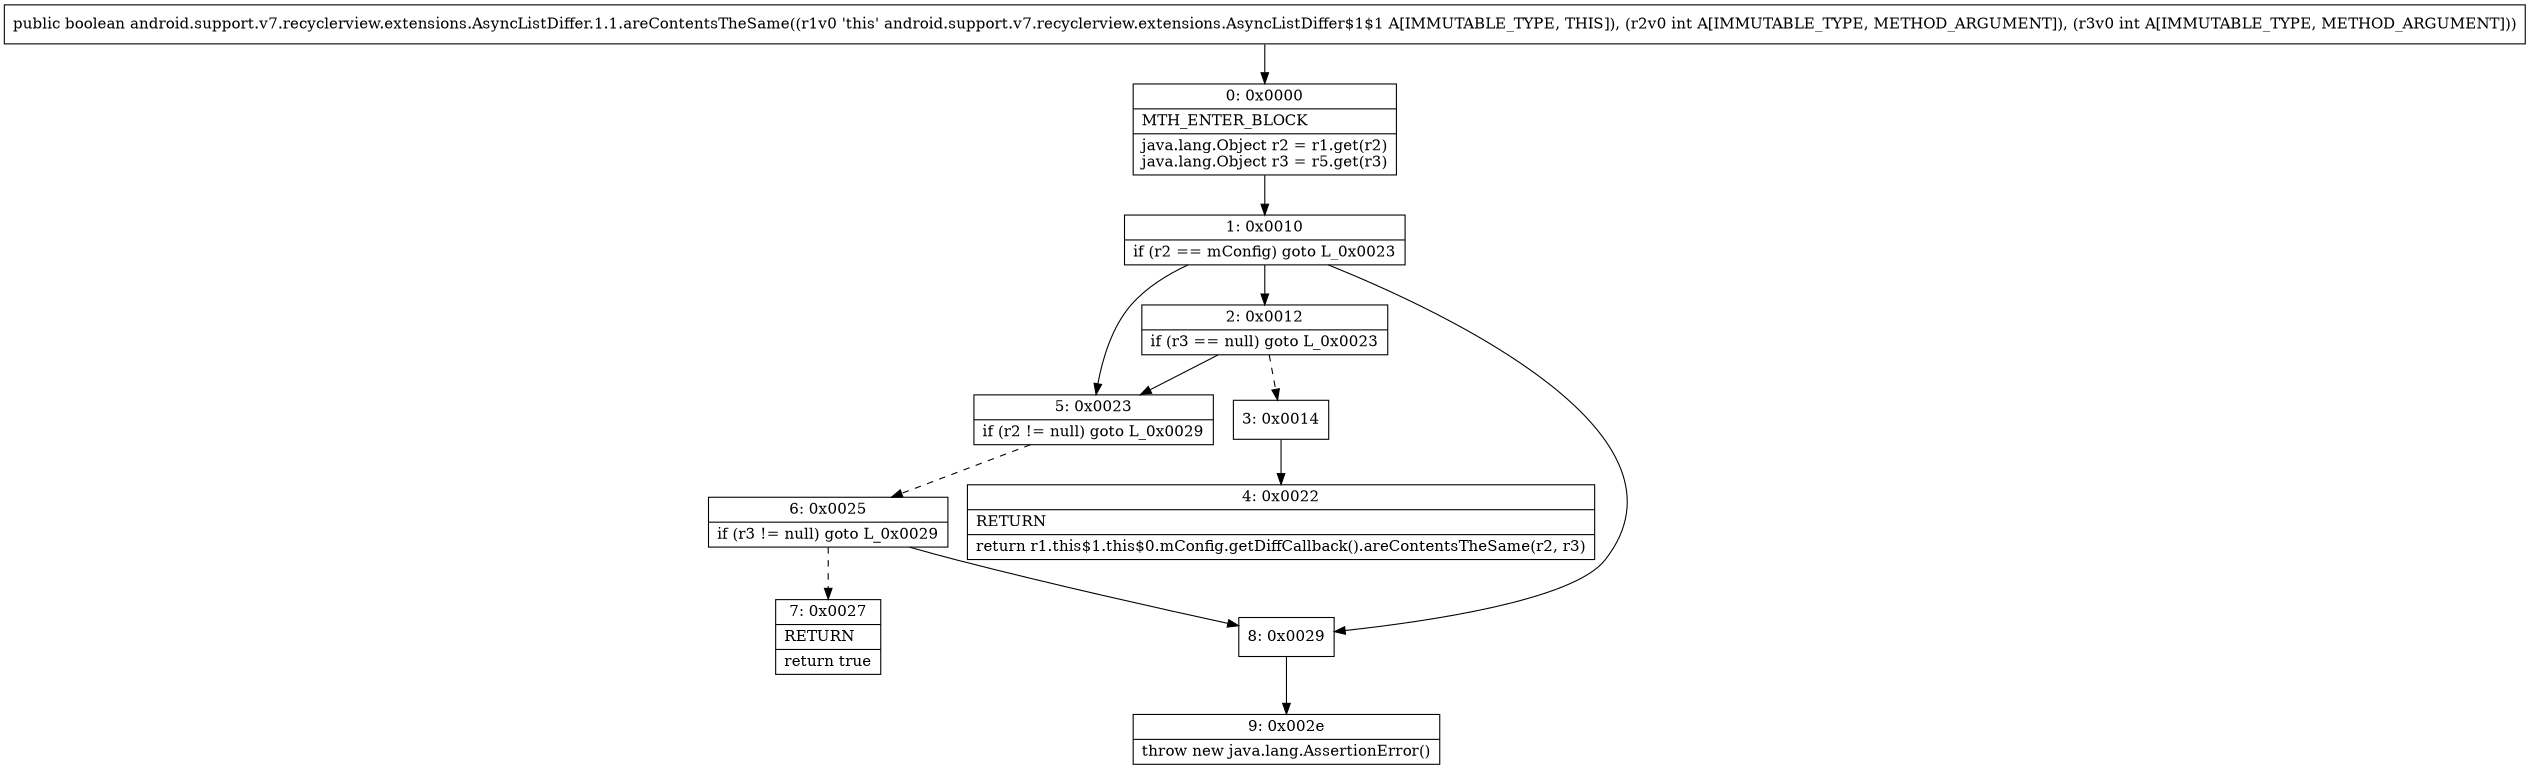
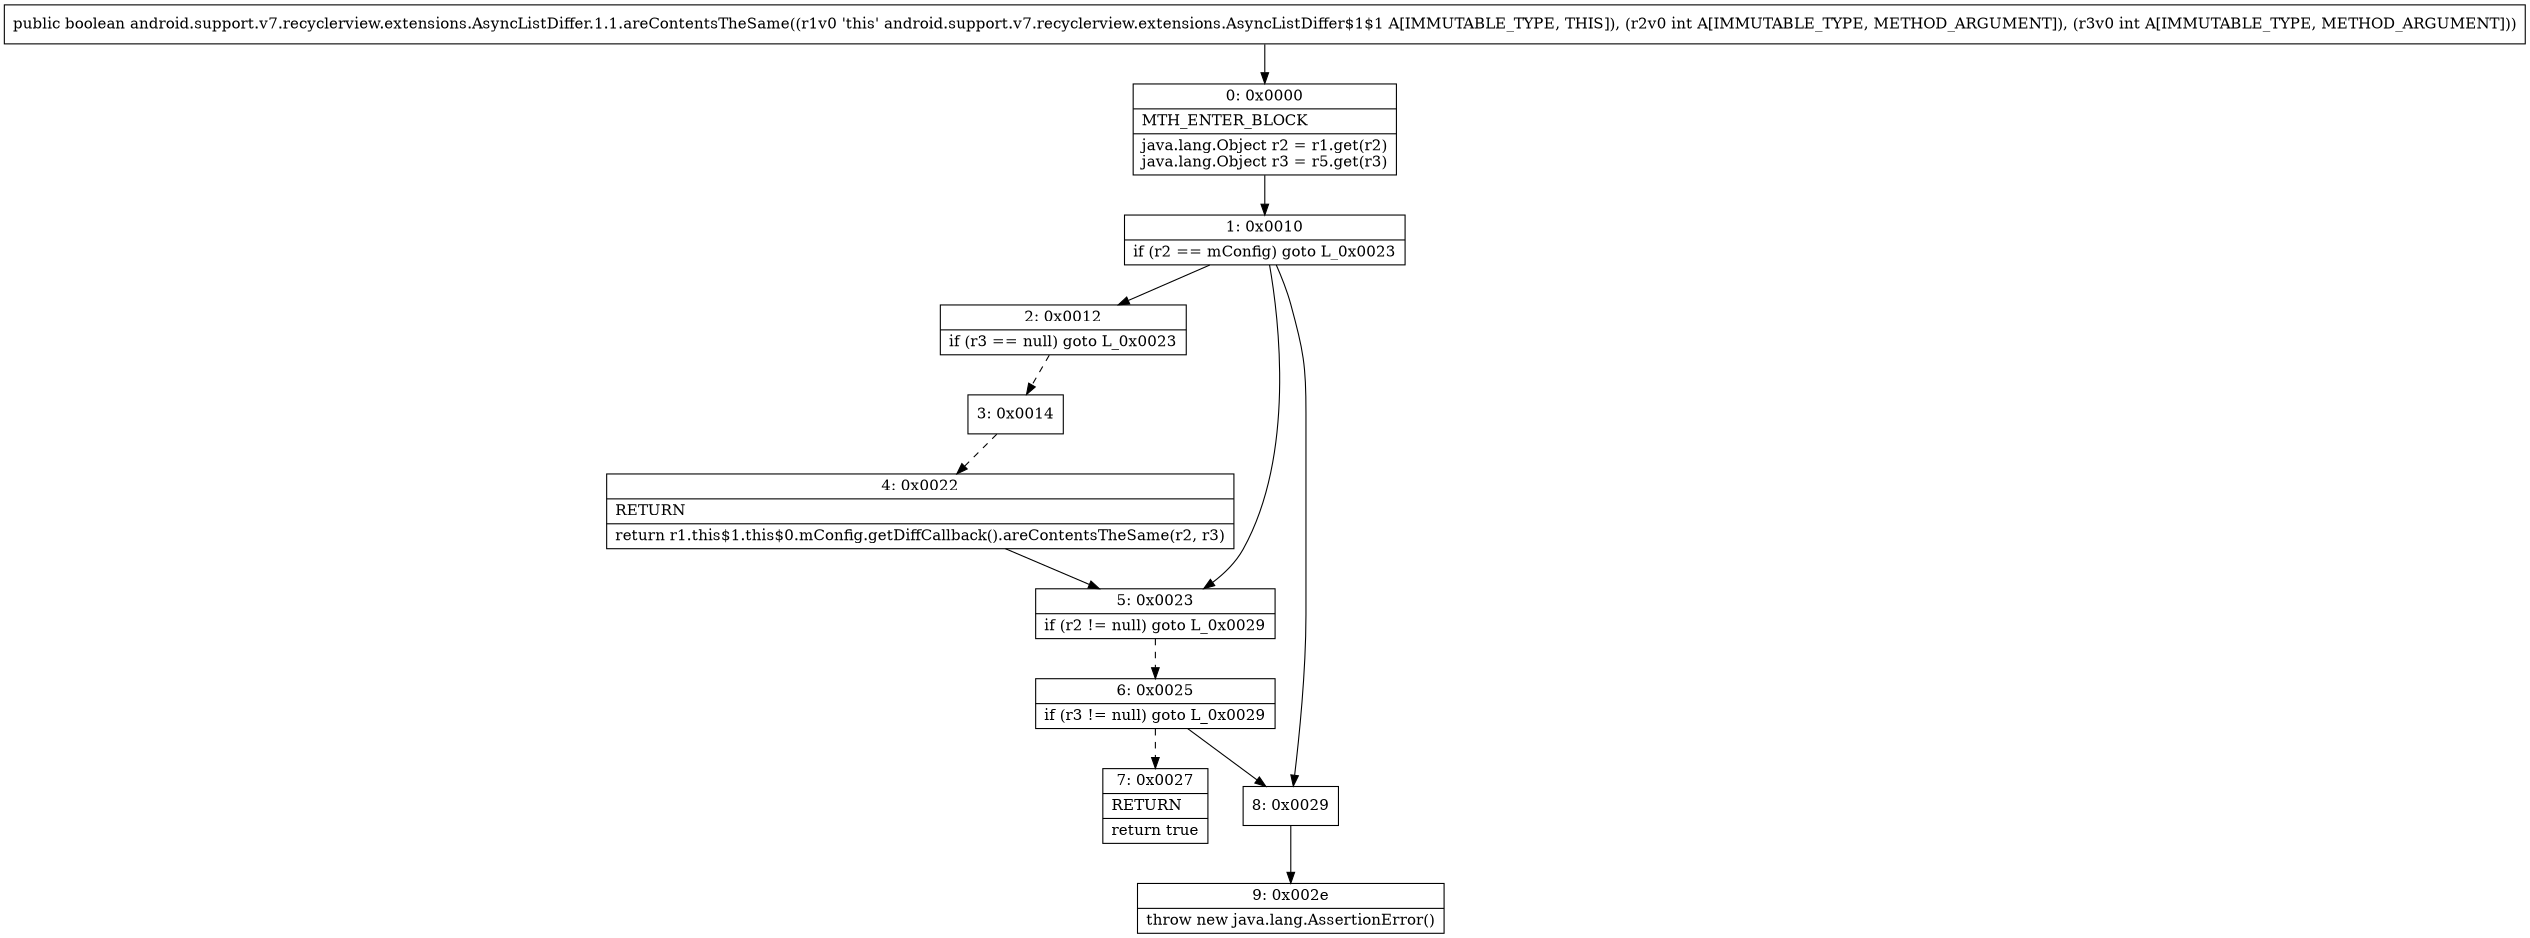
edge "2: 0x0012" -> "5: 0x0023": now "4: 0x0022" -> "5: 0x0023"
edge "3: 0x0014" -> "4: 0x0022": style solid -> dashed
